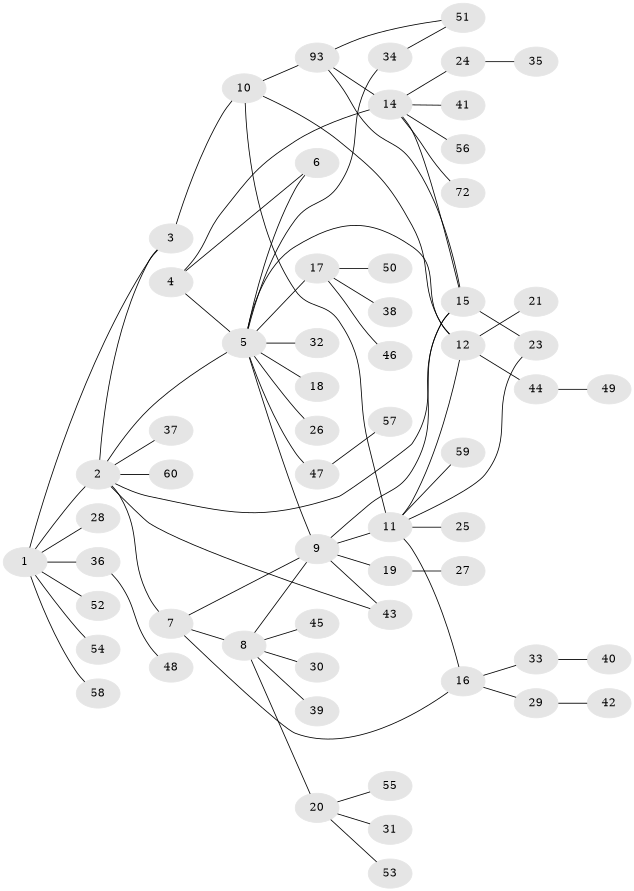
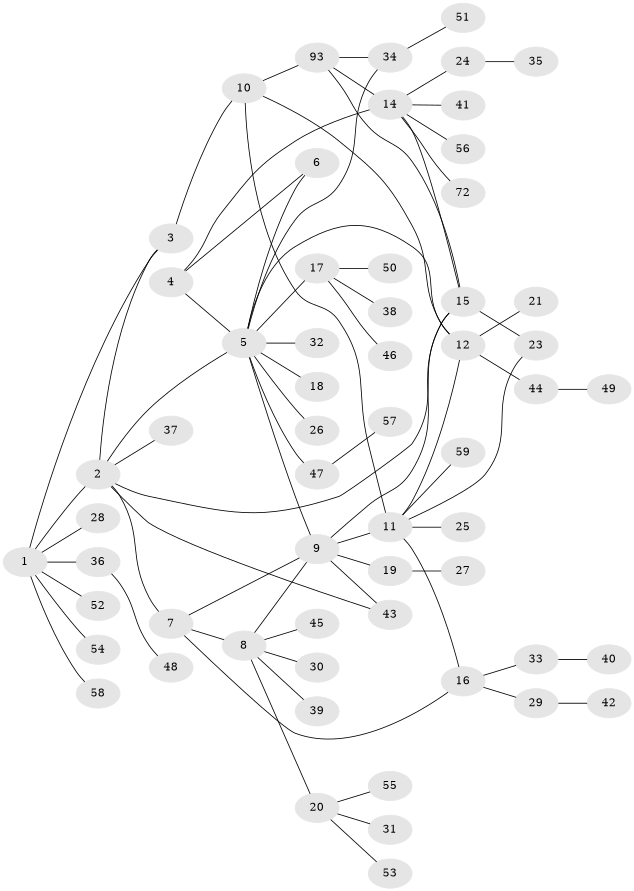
edge "51" -- "93": now "34" -- "93"
node "60": removed
